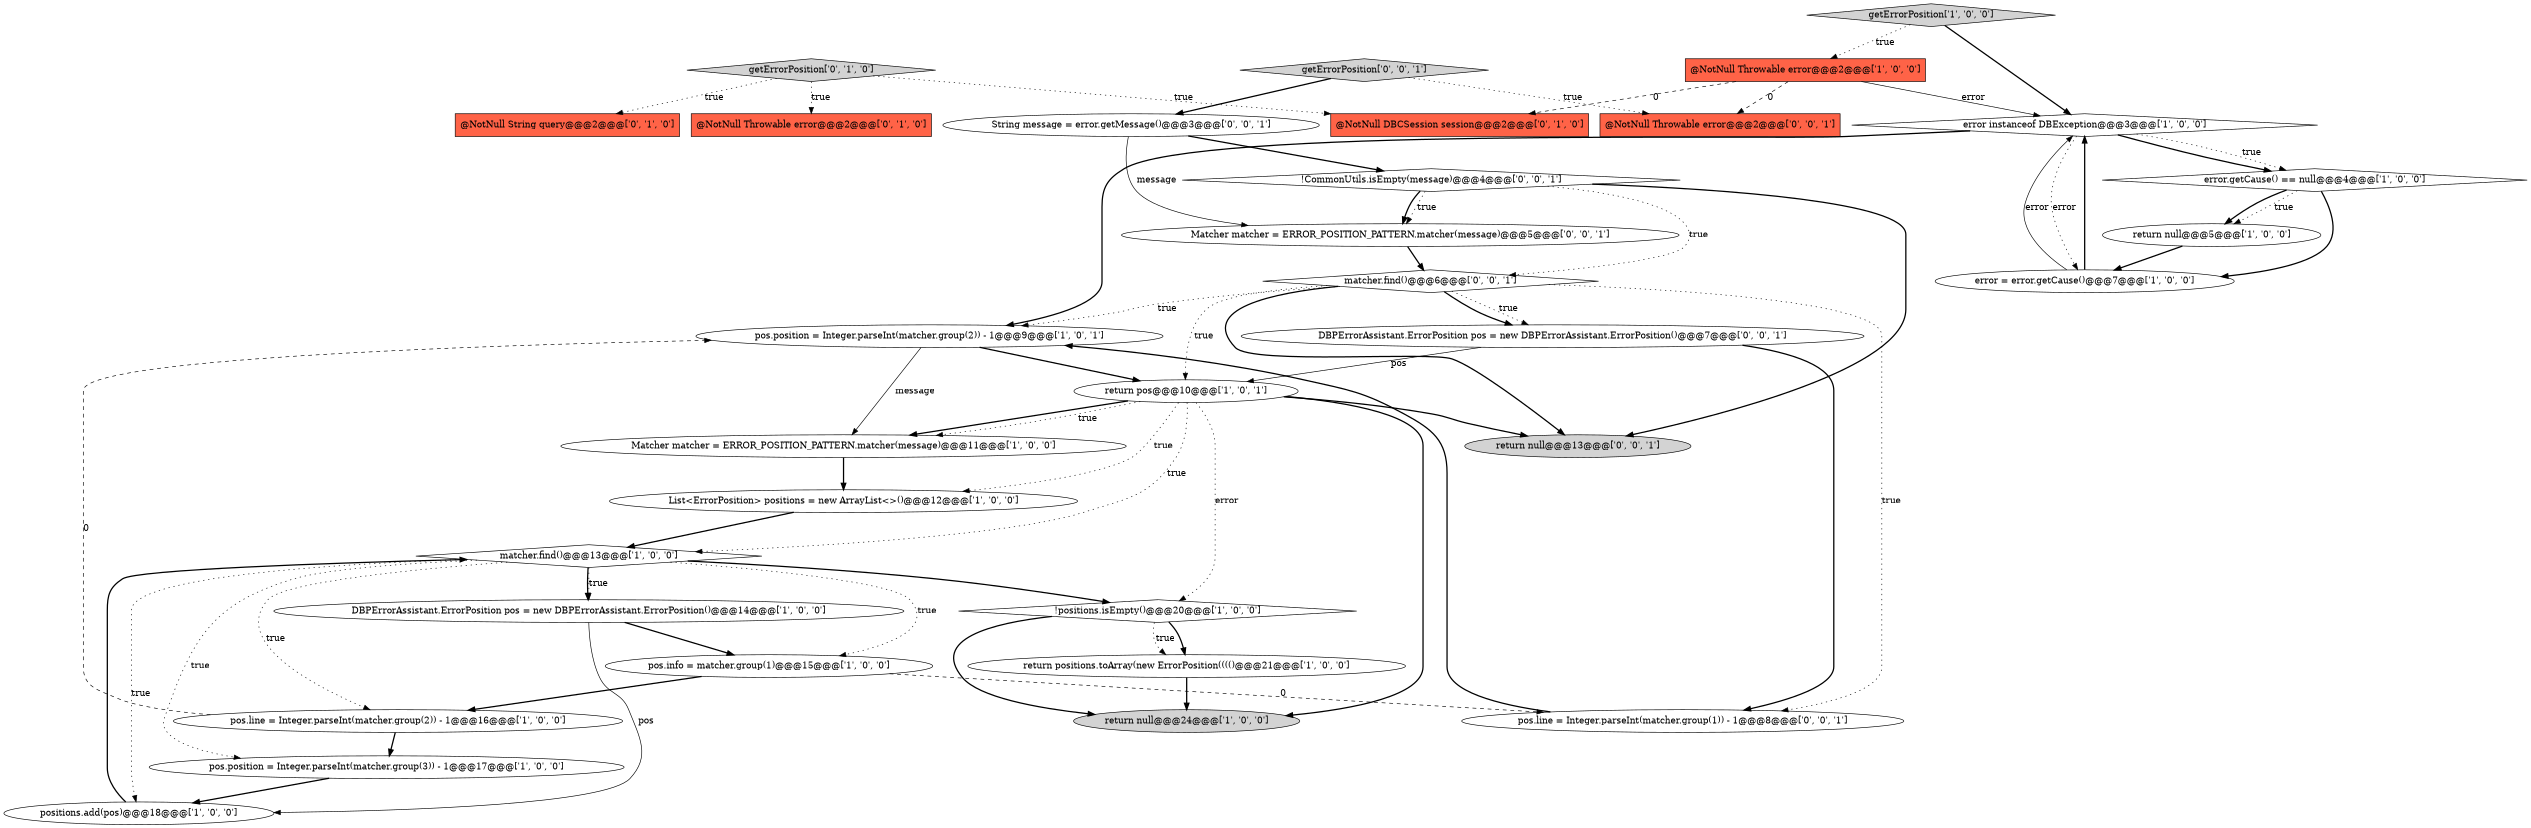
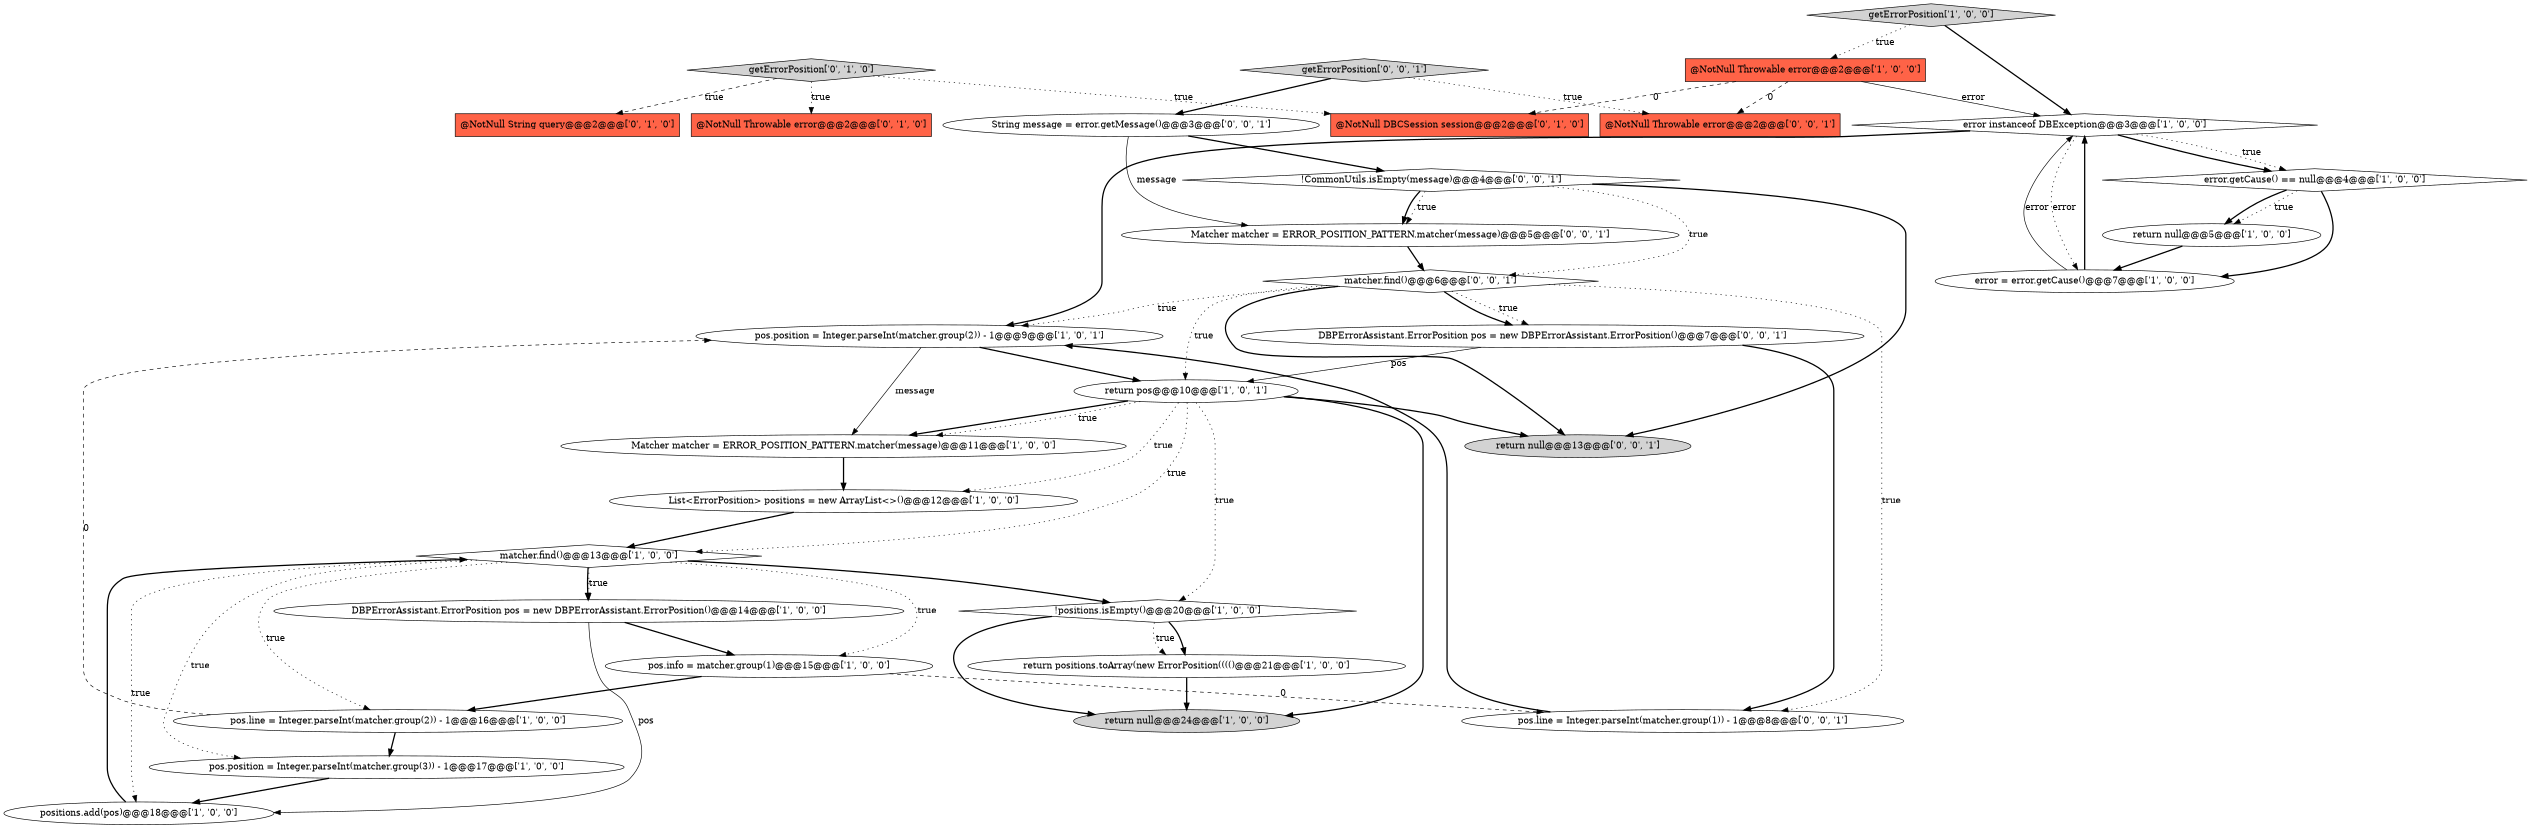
edge "getErrorPosition['0', '1', '0']" -> "@NotNull String query@@@2@@@['0', '1', '0']": style dotted -> dashed
edge "return pos@@@10@@@['1', '0', '1']" -> "!positions.isEmpty()@@@20@@@['1', '0', '0']": label "error" -> "true"
